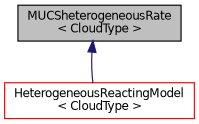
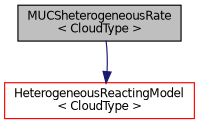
edge "HeterogeneousReactingModel < CloudType >" -> "MUCSheterogeneousRate < CloudType >": reversed
